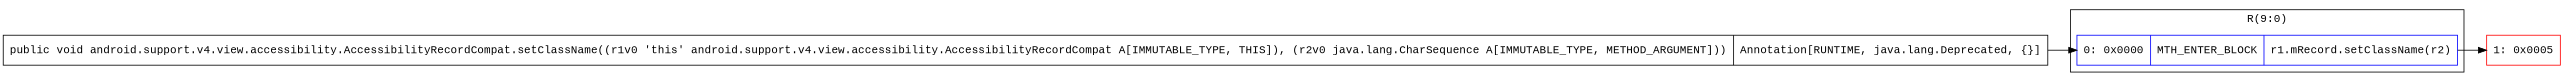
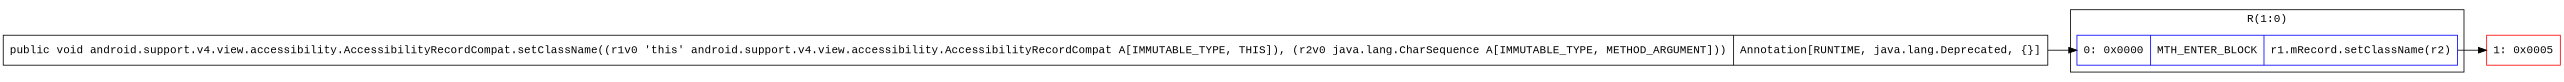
cluster "R(9:0)": label "R(9:0)" -> "R(1:0)"
